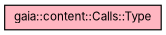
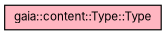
node "gaia::content::Calls::Type": label "gaia::content::Calls::Type" -> "gaia::content::Type::Type"
